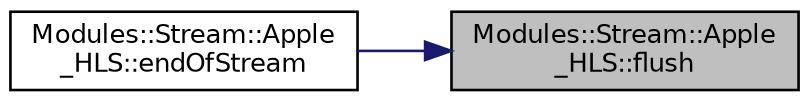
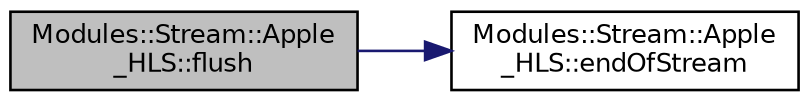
edge "Modules::Stream::Apple _HLS::endOfStream" -> "Modules::Stream::Apple _HLS::flush": reversed
